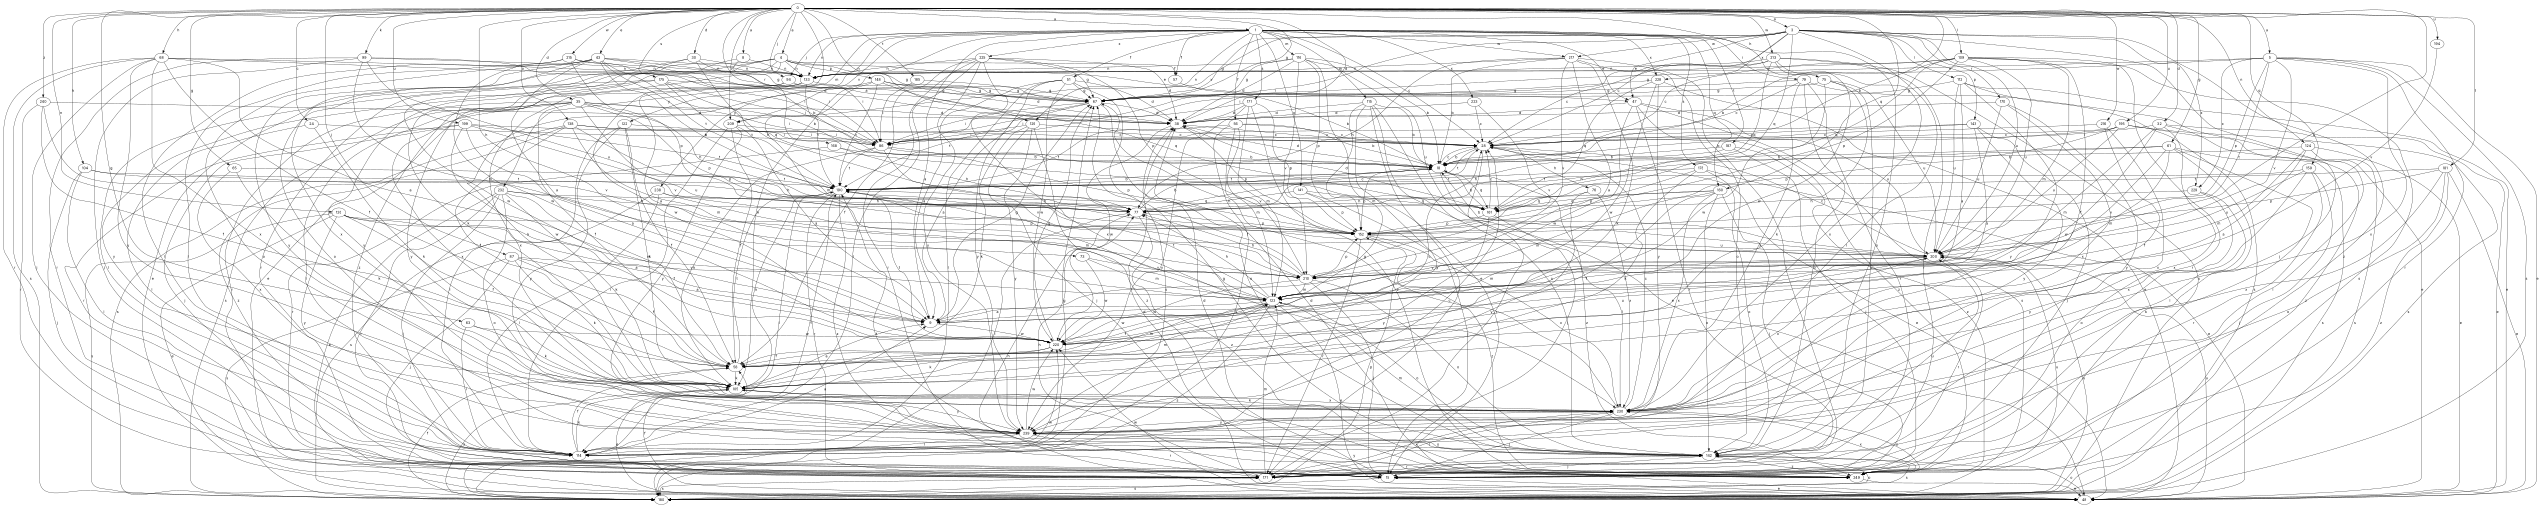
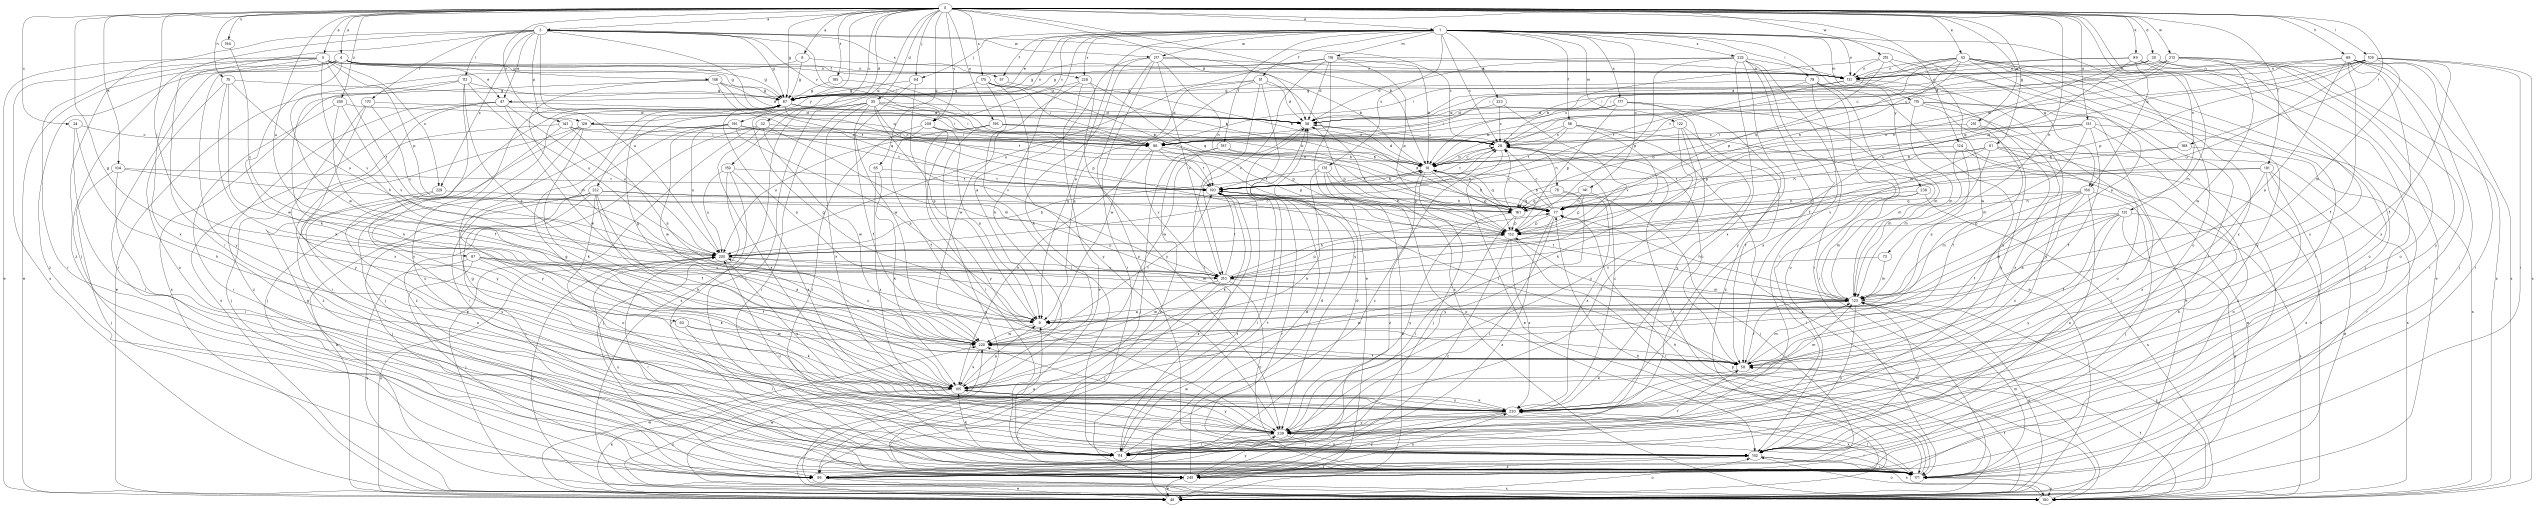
edge "161" -> "230": now "161" -> "114"
edge "73" -> "220": removed, label "w"
node "15": label "15" -> "95"
